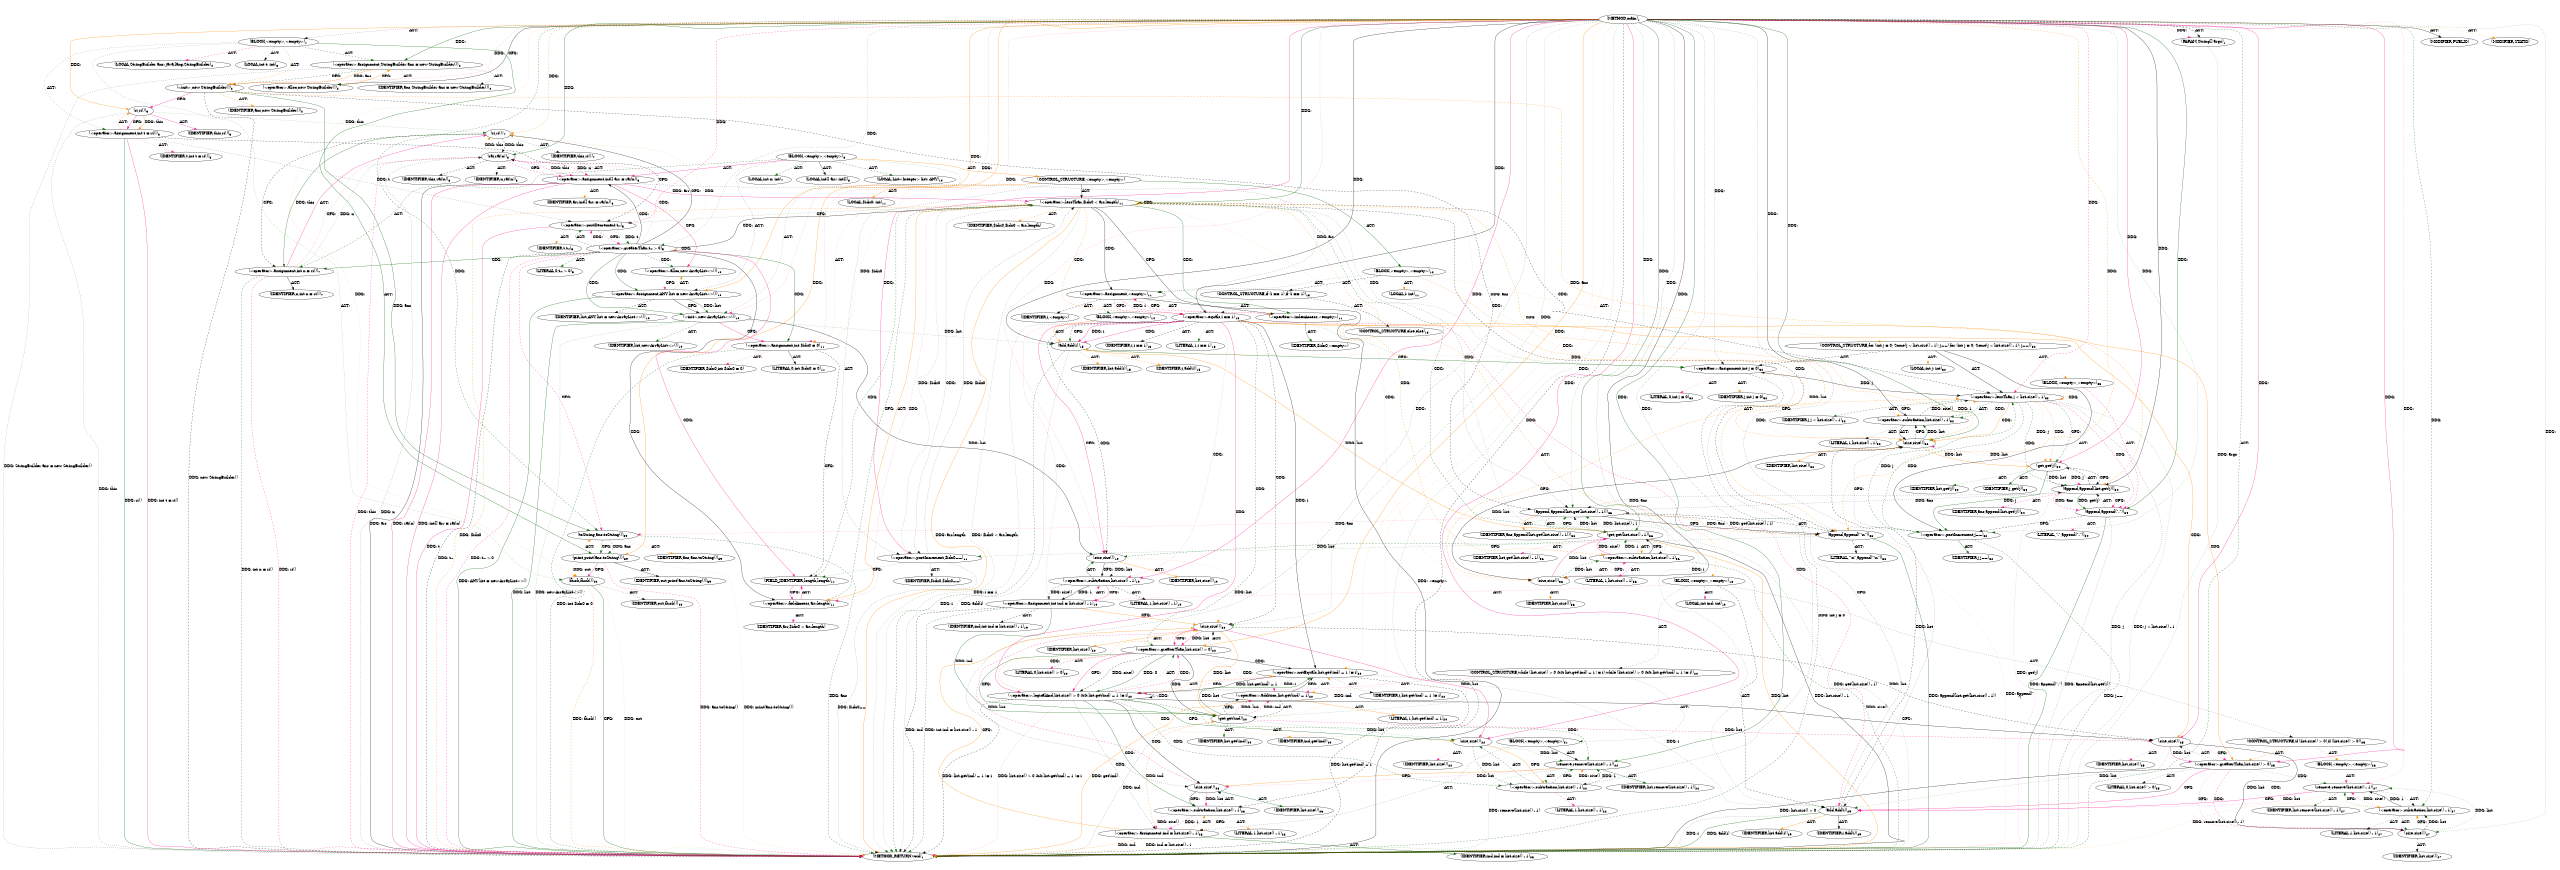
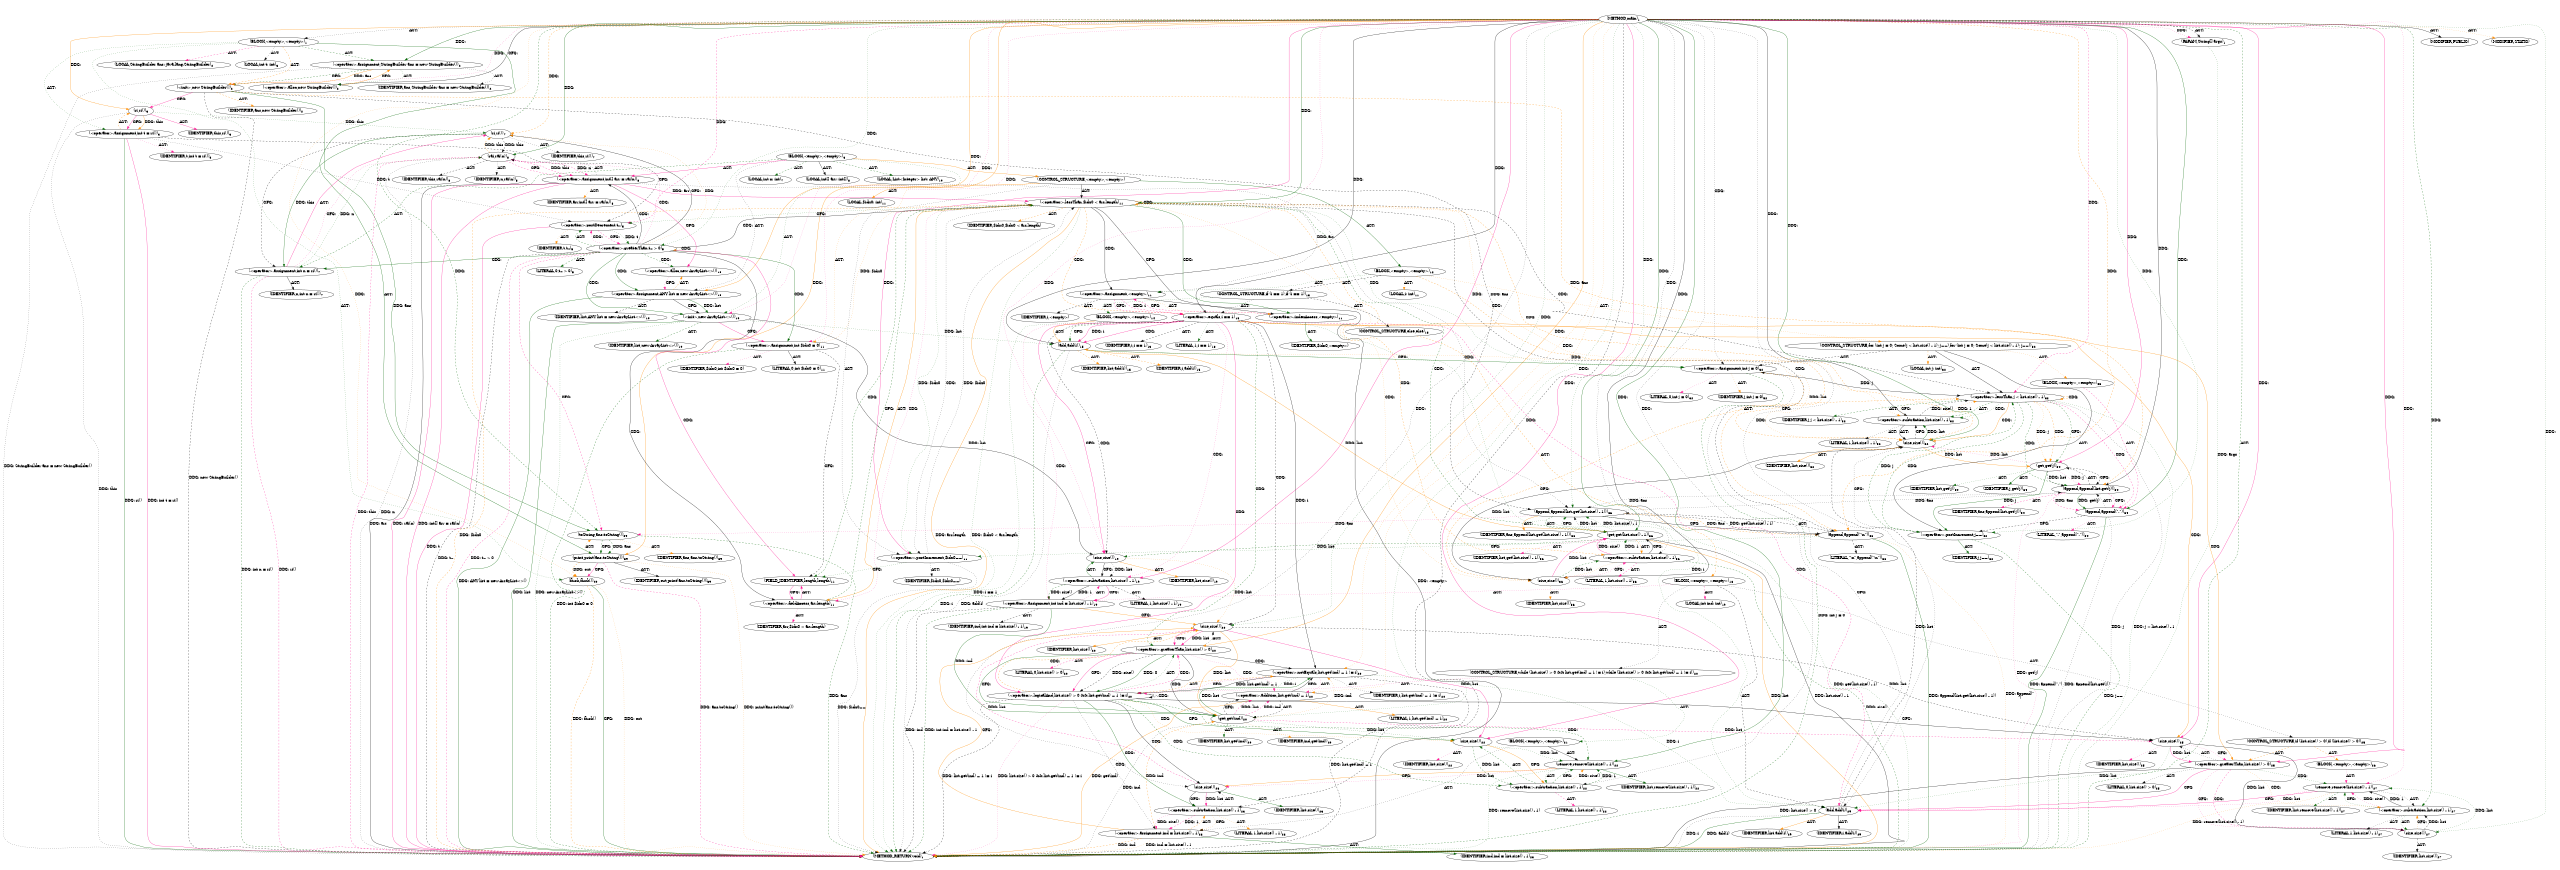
edge "(METHOD,main)" -> "(<operator>.assignment,int j = 0)": label "DDG: " -> "CDG: "
node "(IDENTIFIER,out,flush())": removed
